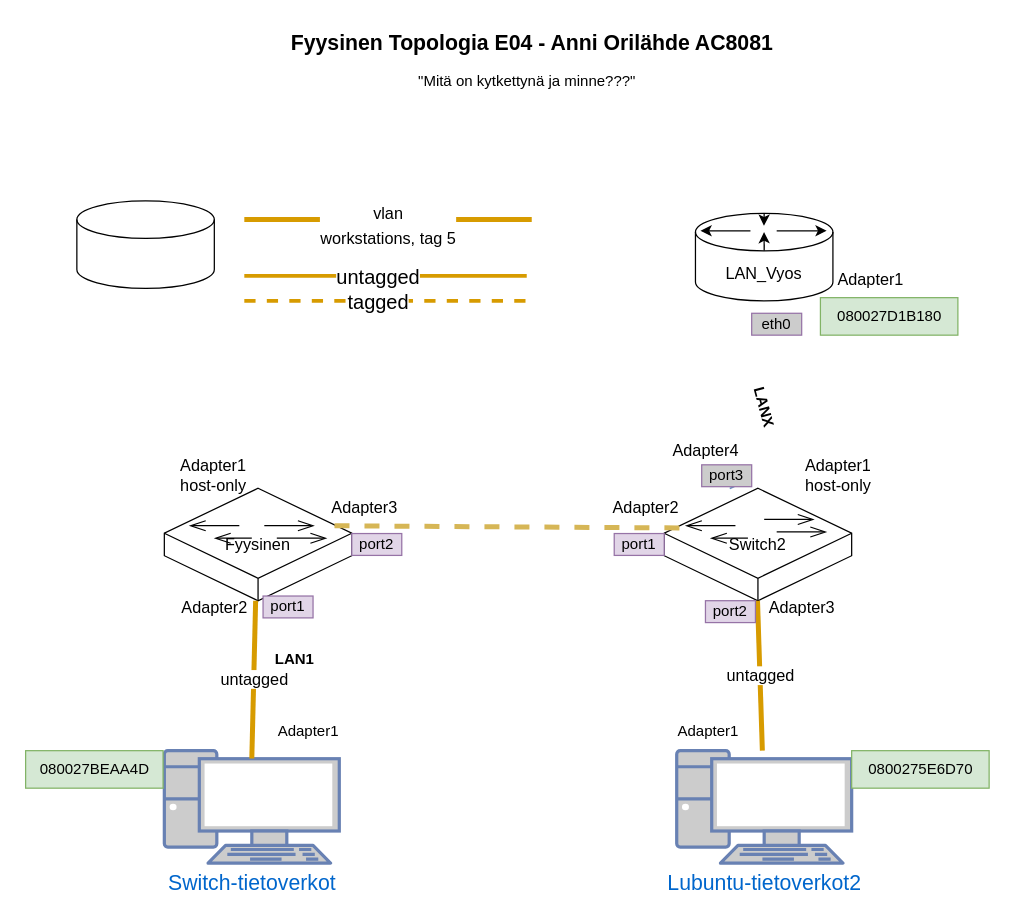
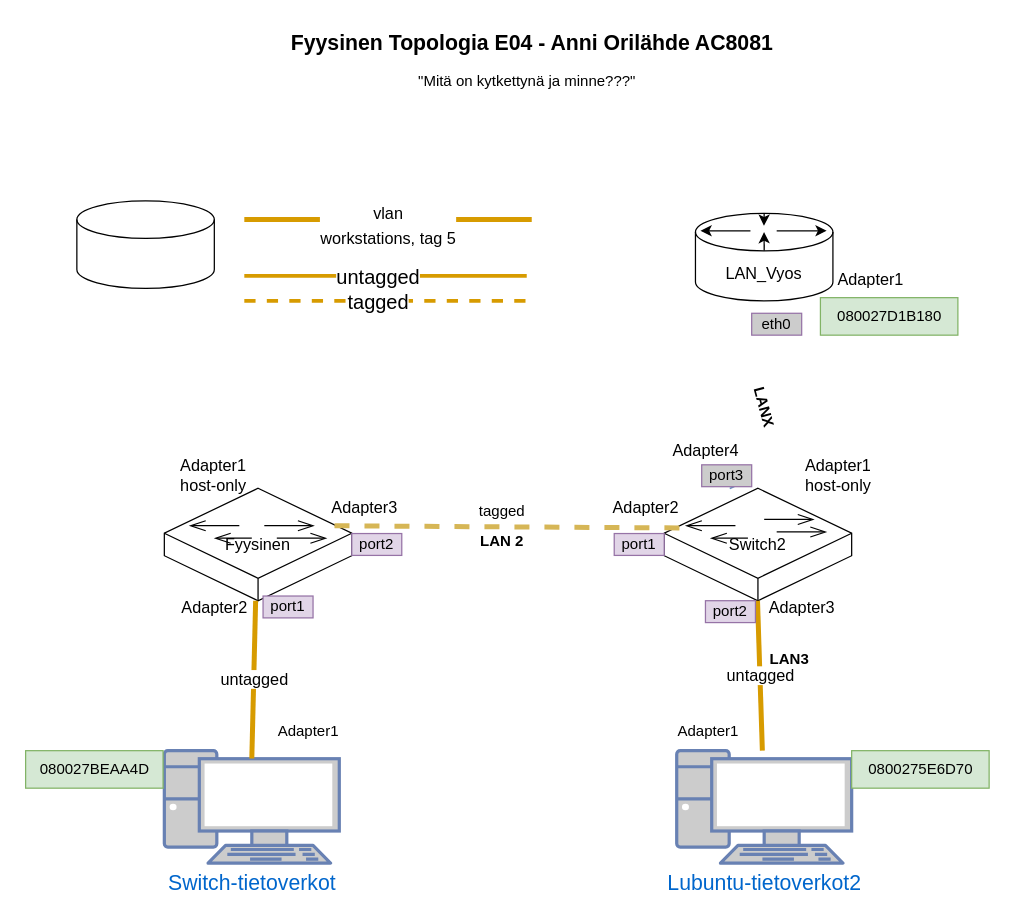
node "tagged LAN 2": added
node "LAN1": removed
node "LAN3": added
